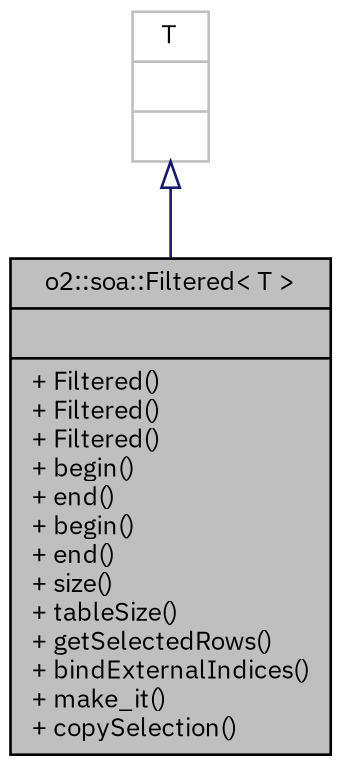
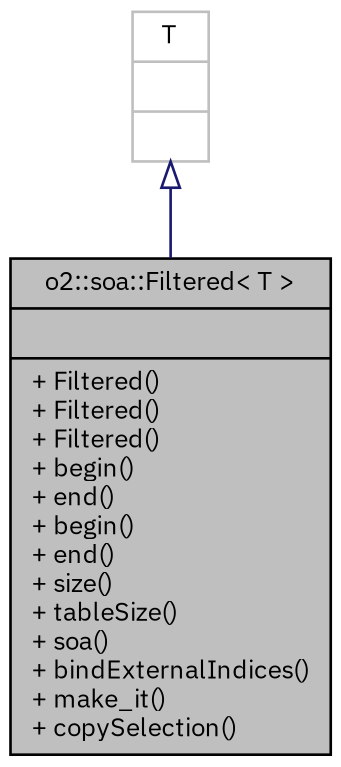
node "o2::soa::Filtered< T >": text "+ getSelectedRows()" -> "+ soa()"
